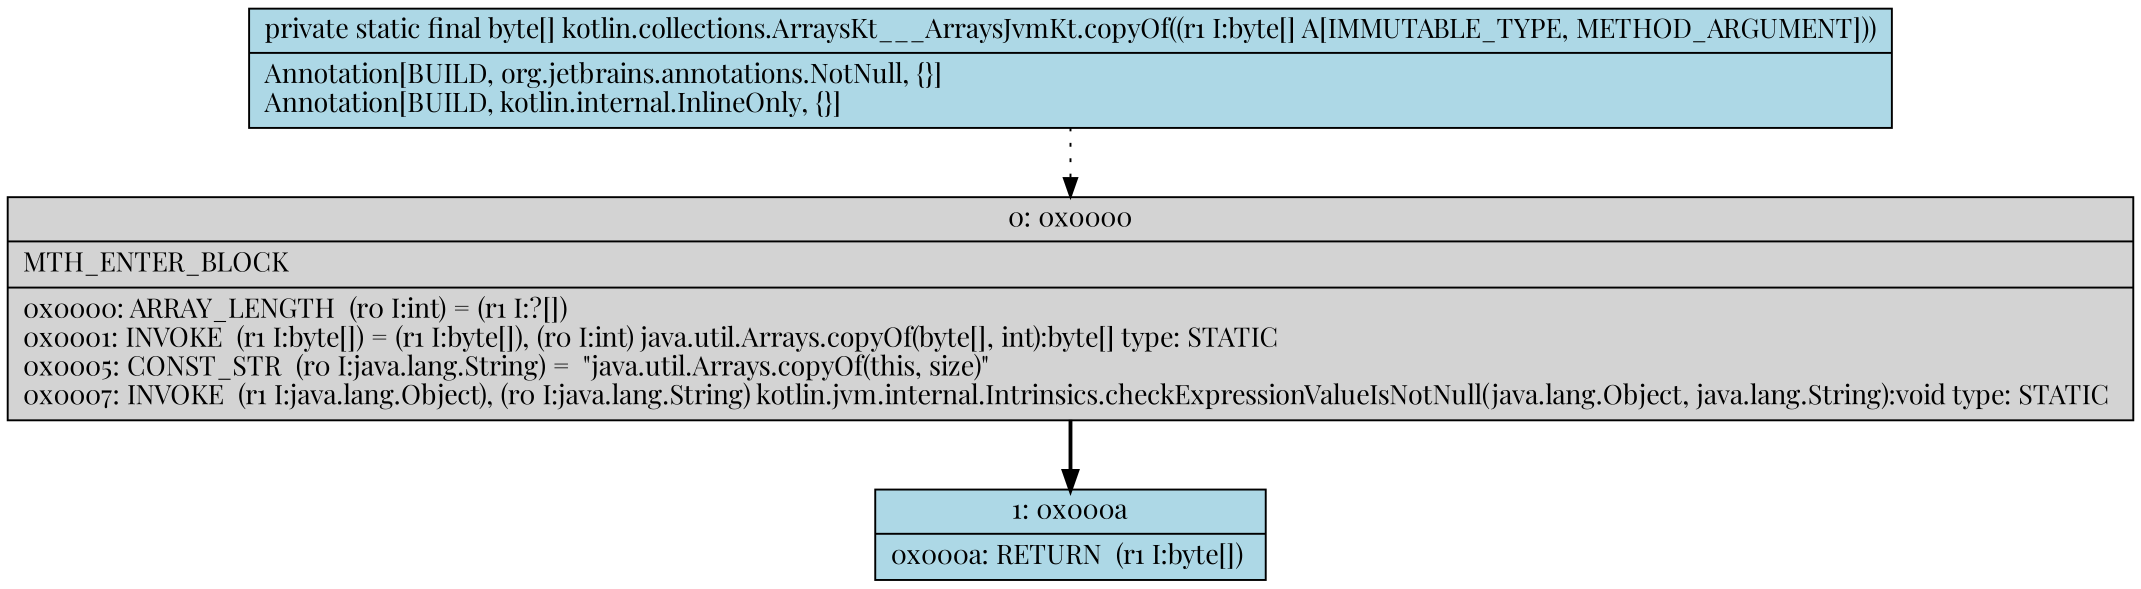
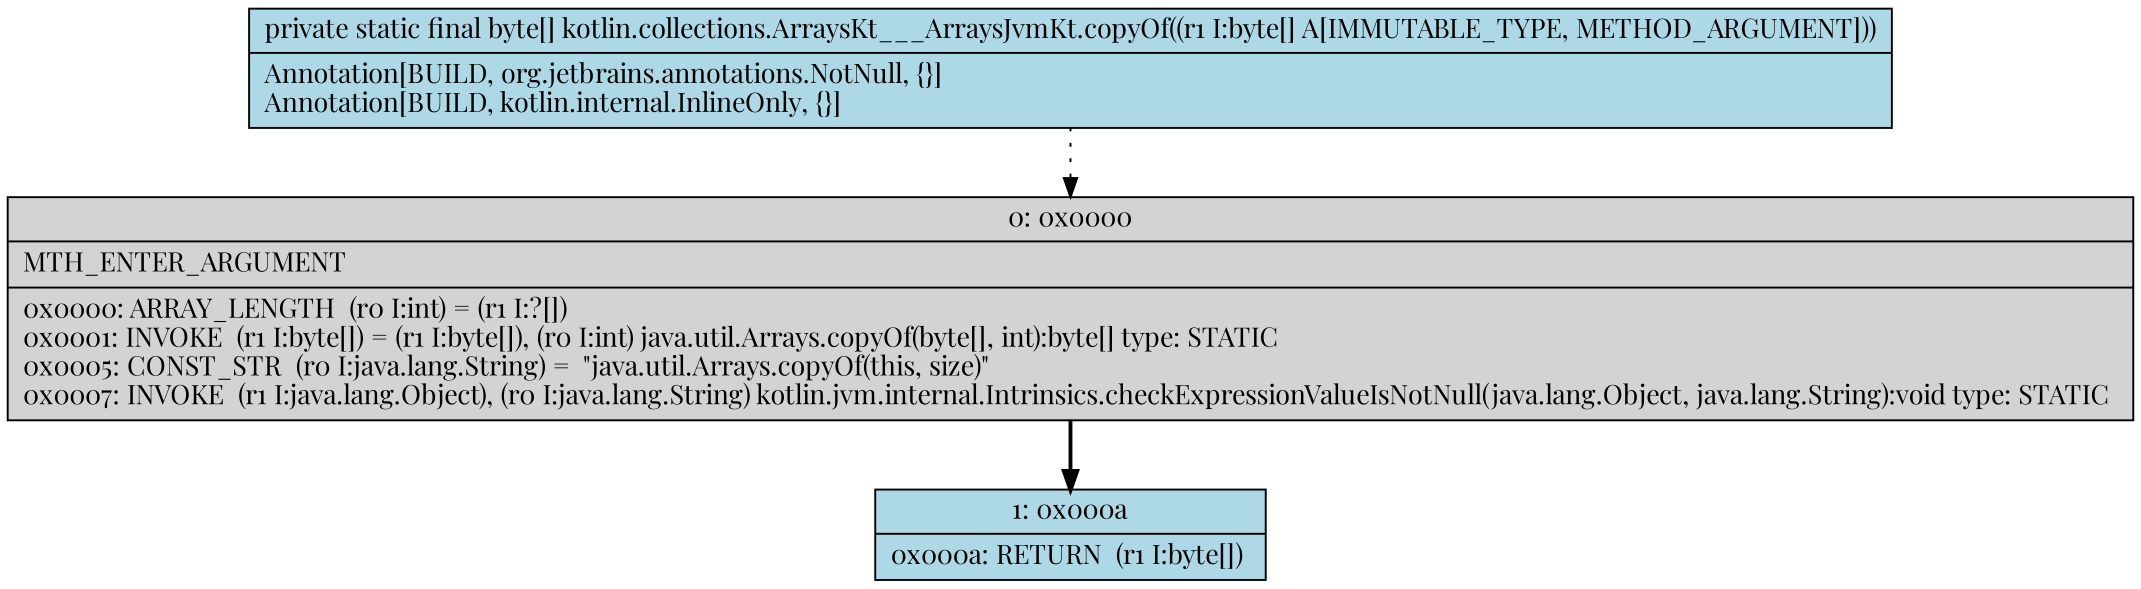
node "0: 0x0000": text "MTH_ENTER_BLOCK" -> "MTH_ENTER_ARGUMENT"
